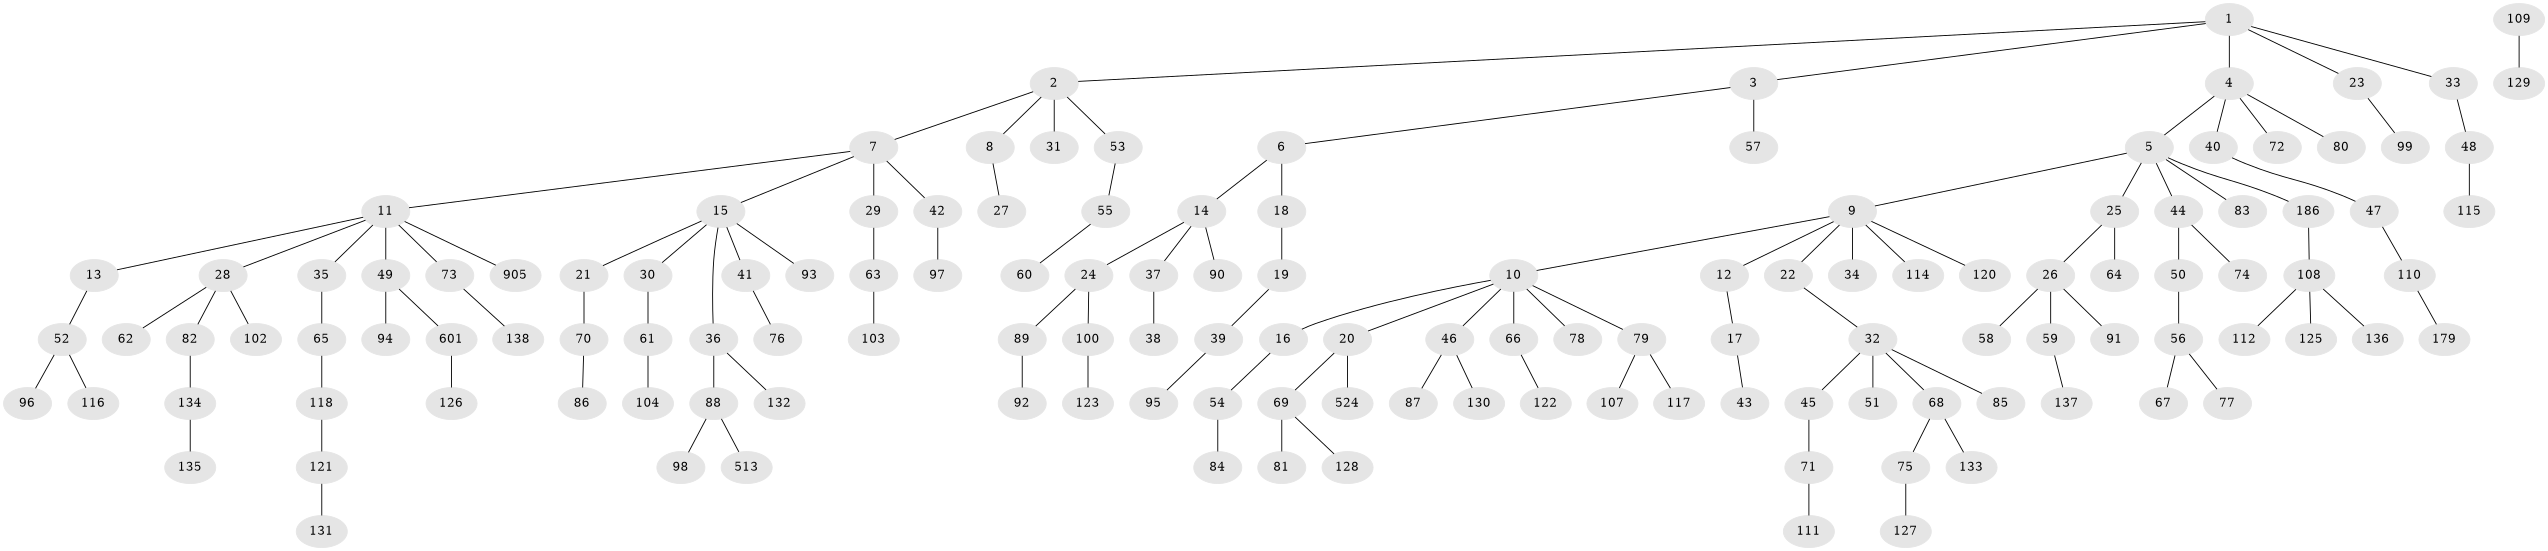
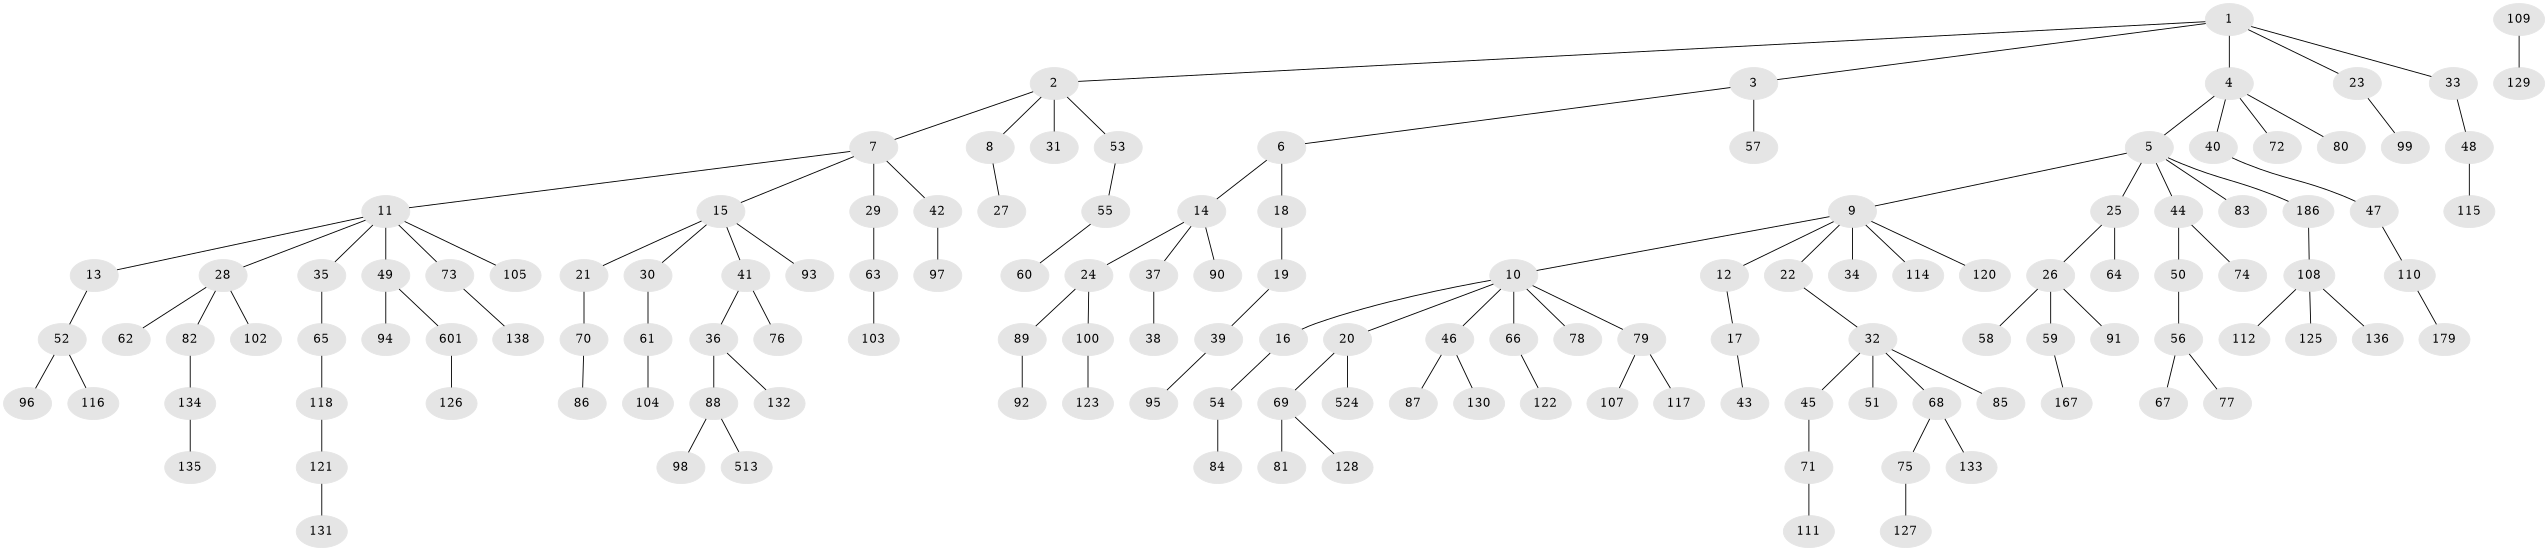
edge "15" -- "36": now "41" -- "36"
node "905": label "905" -> "105"
node "137": label "137" -> "167"
